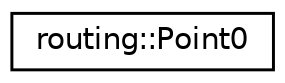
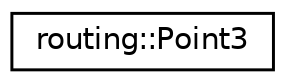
node "routing::Point0": label "routing::Point0" -> "routing::Point3"
